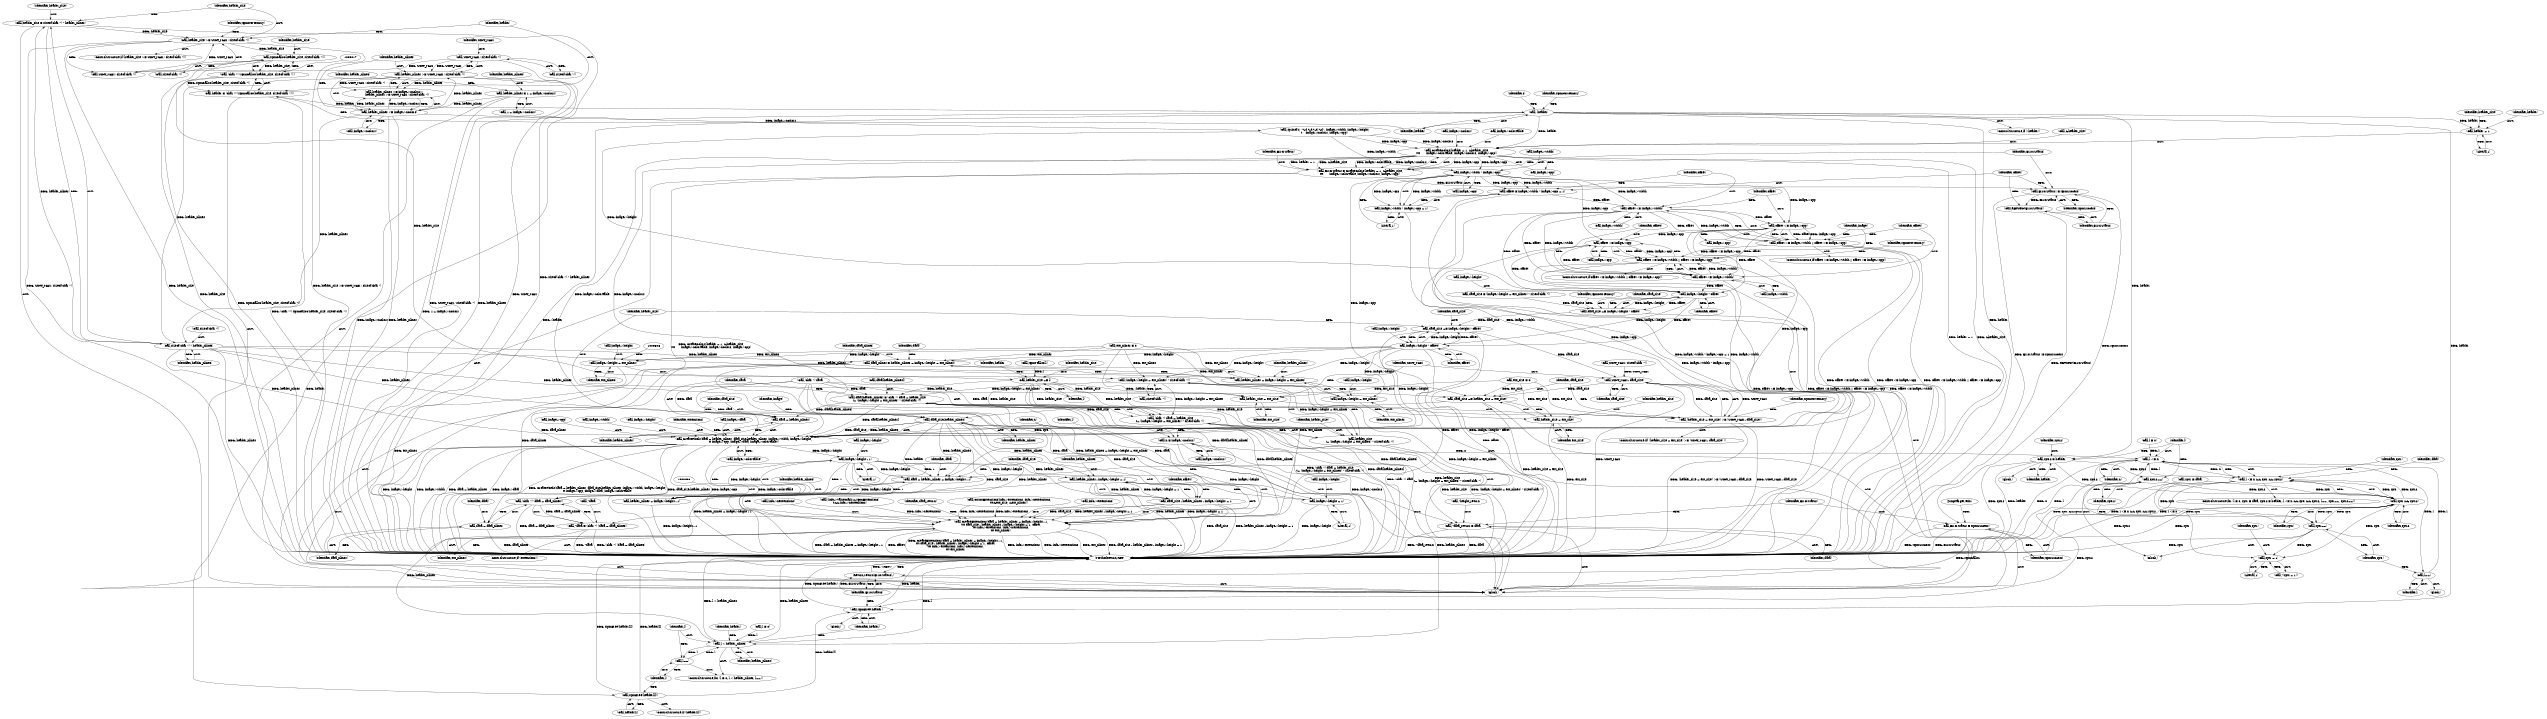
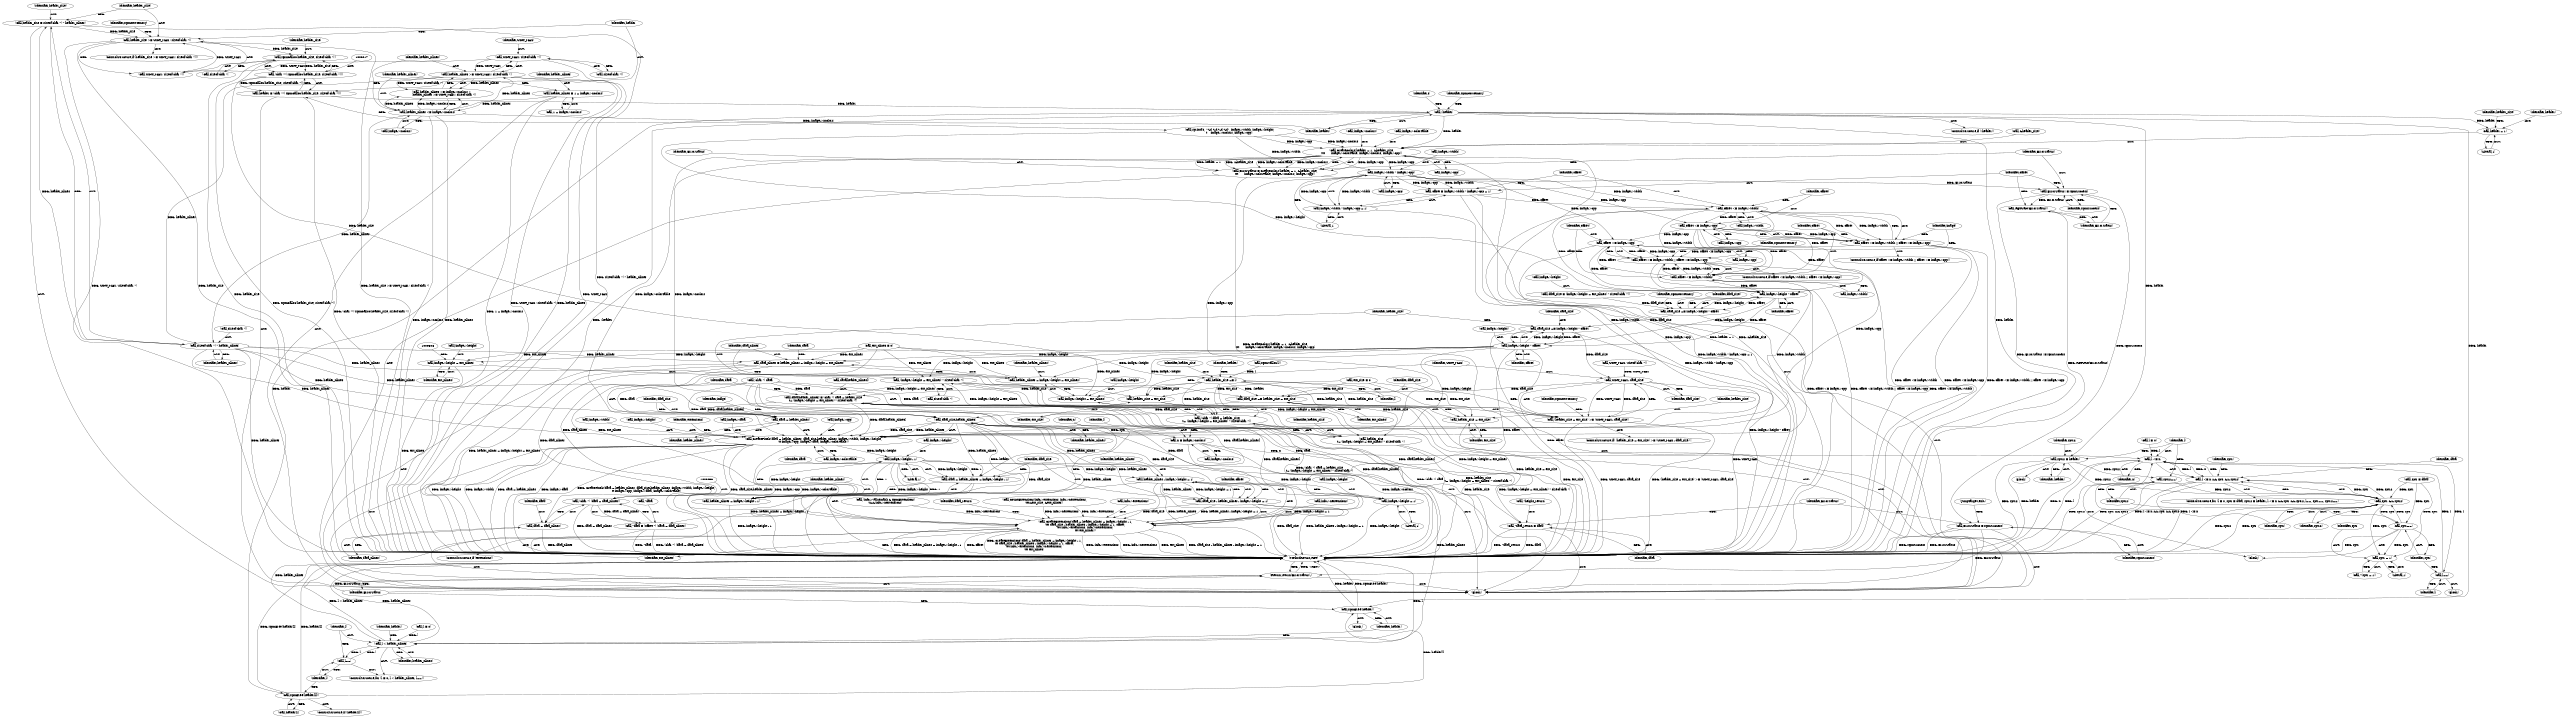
node "(Call,*data = (char *) (data + data_nlines))": label "(Call,*data = (char *) (data + data_nlines))" -> "(Call,*data = (offset *) (data + data_nlines))"
edge "(Call,ErrorStatus = XpmSuccess)" -> "(Return,return(ErrorStatus);)": label "DDG: XpmCalloc" -> "DDG: ErrorStatus"
edge "(Call,sptr2++)" -> "(Call,XpmFree(header))": now "(Call,sptr2++)" -> "(MethodReturn,RET)"
